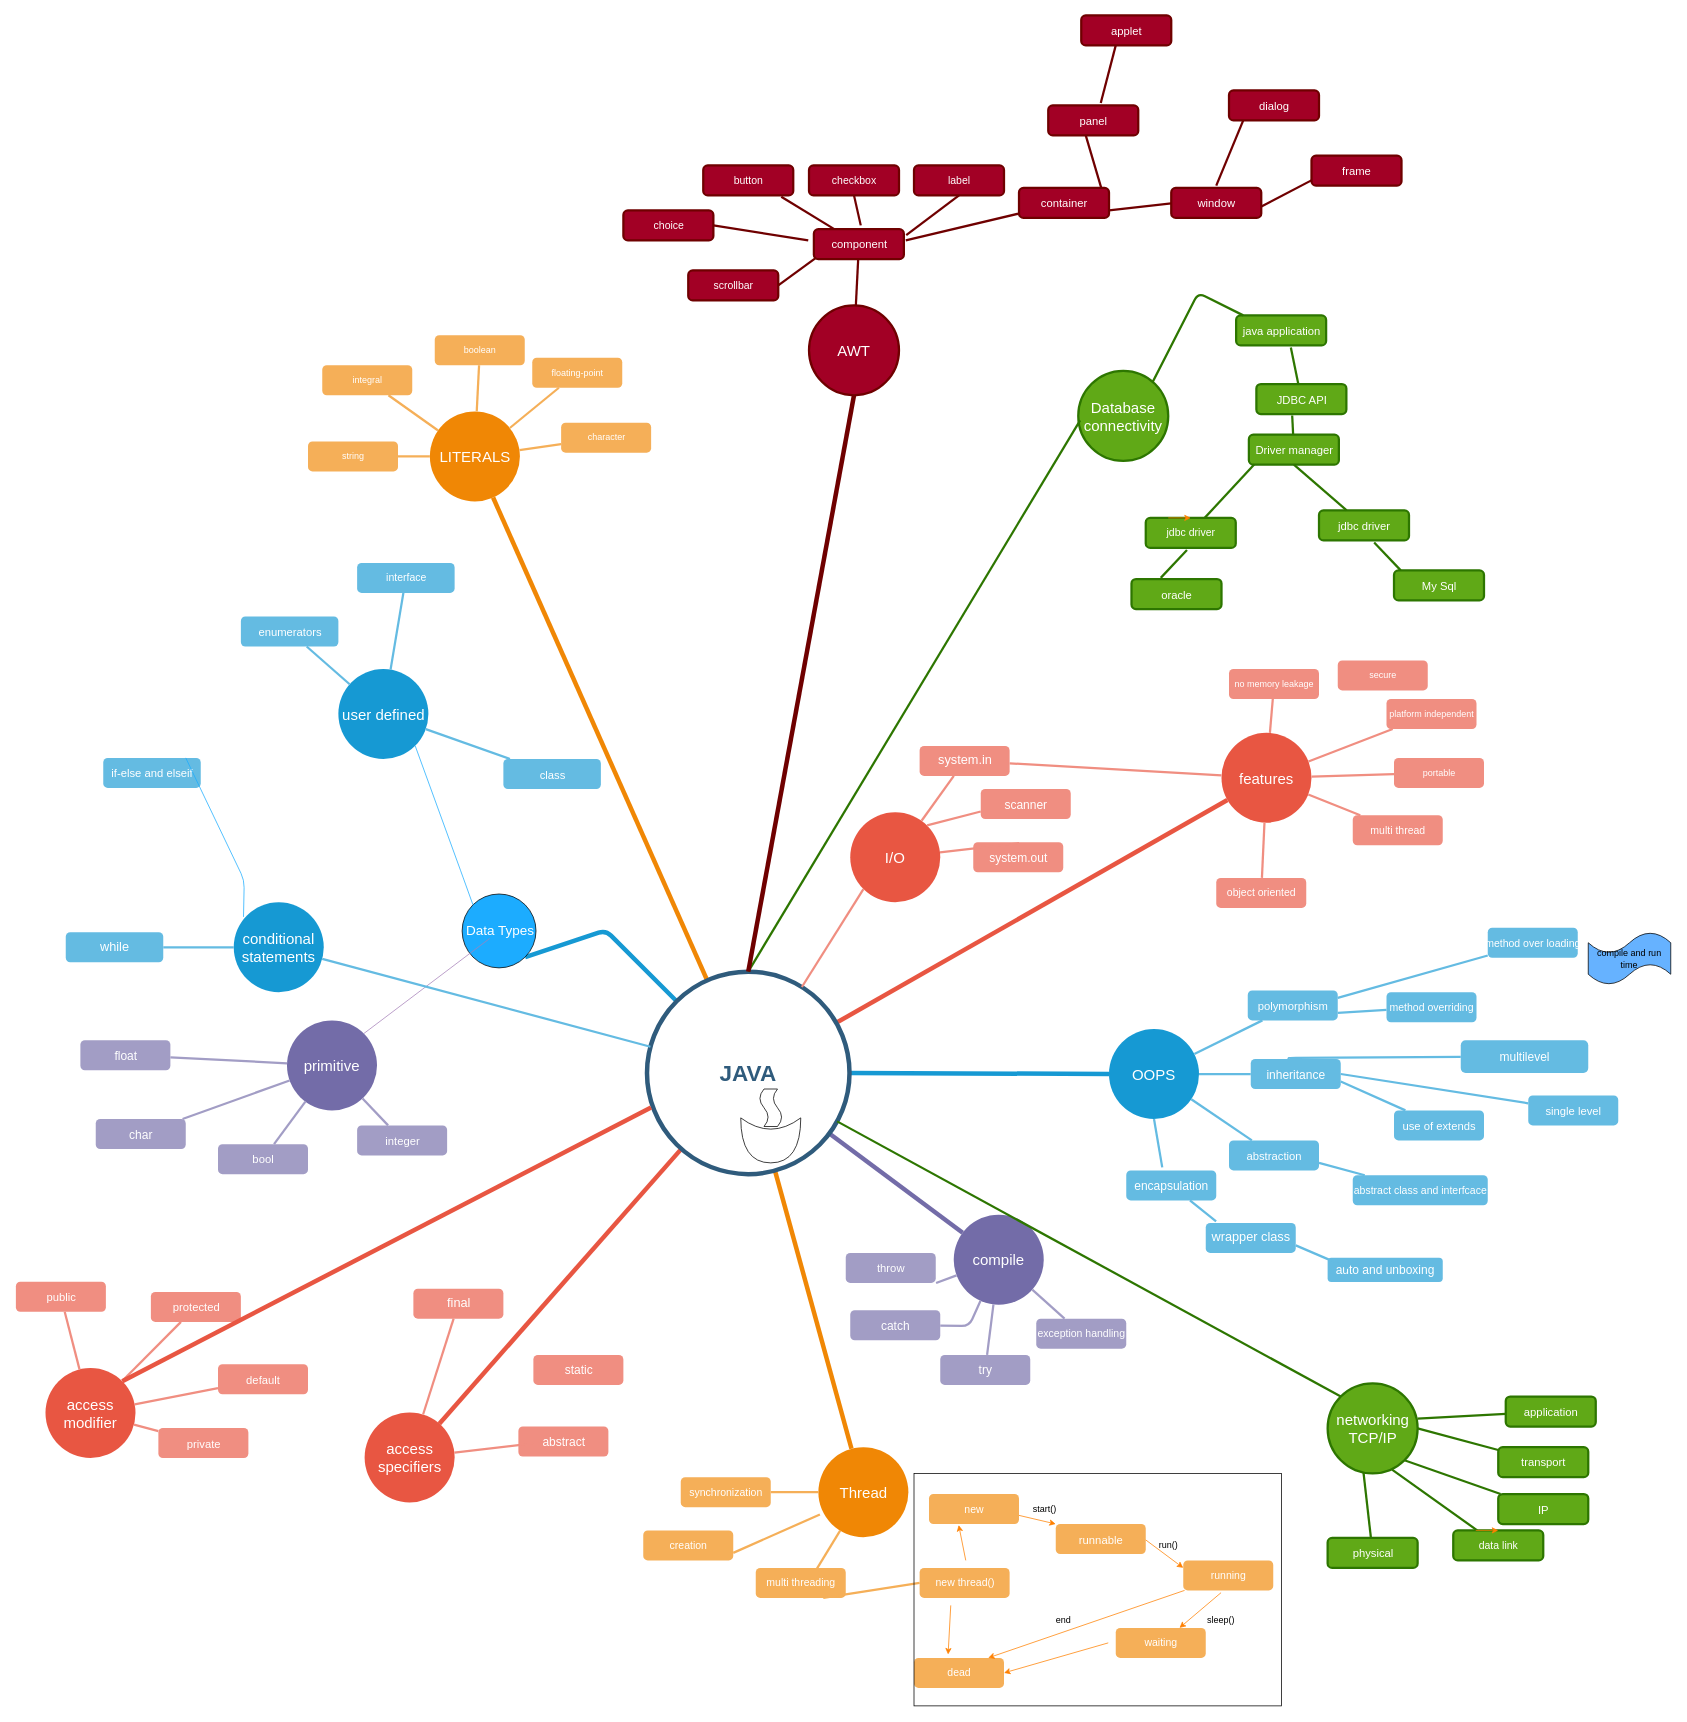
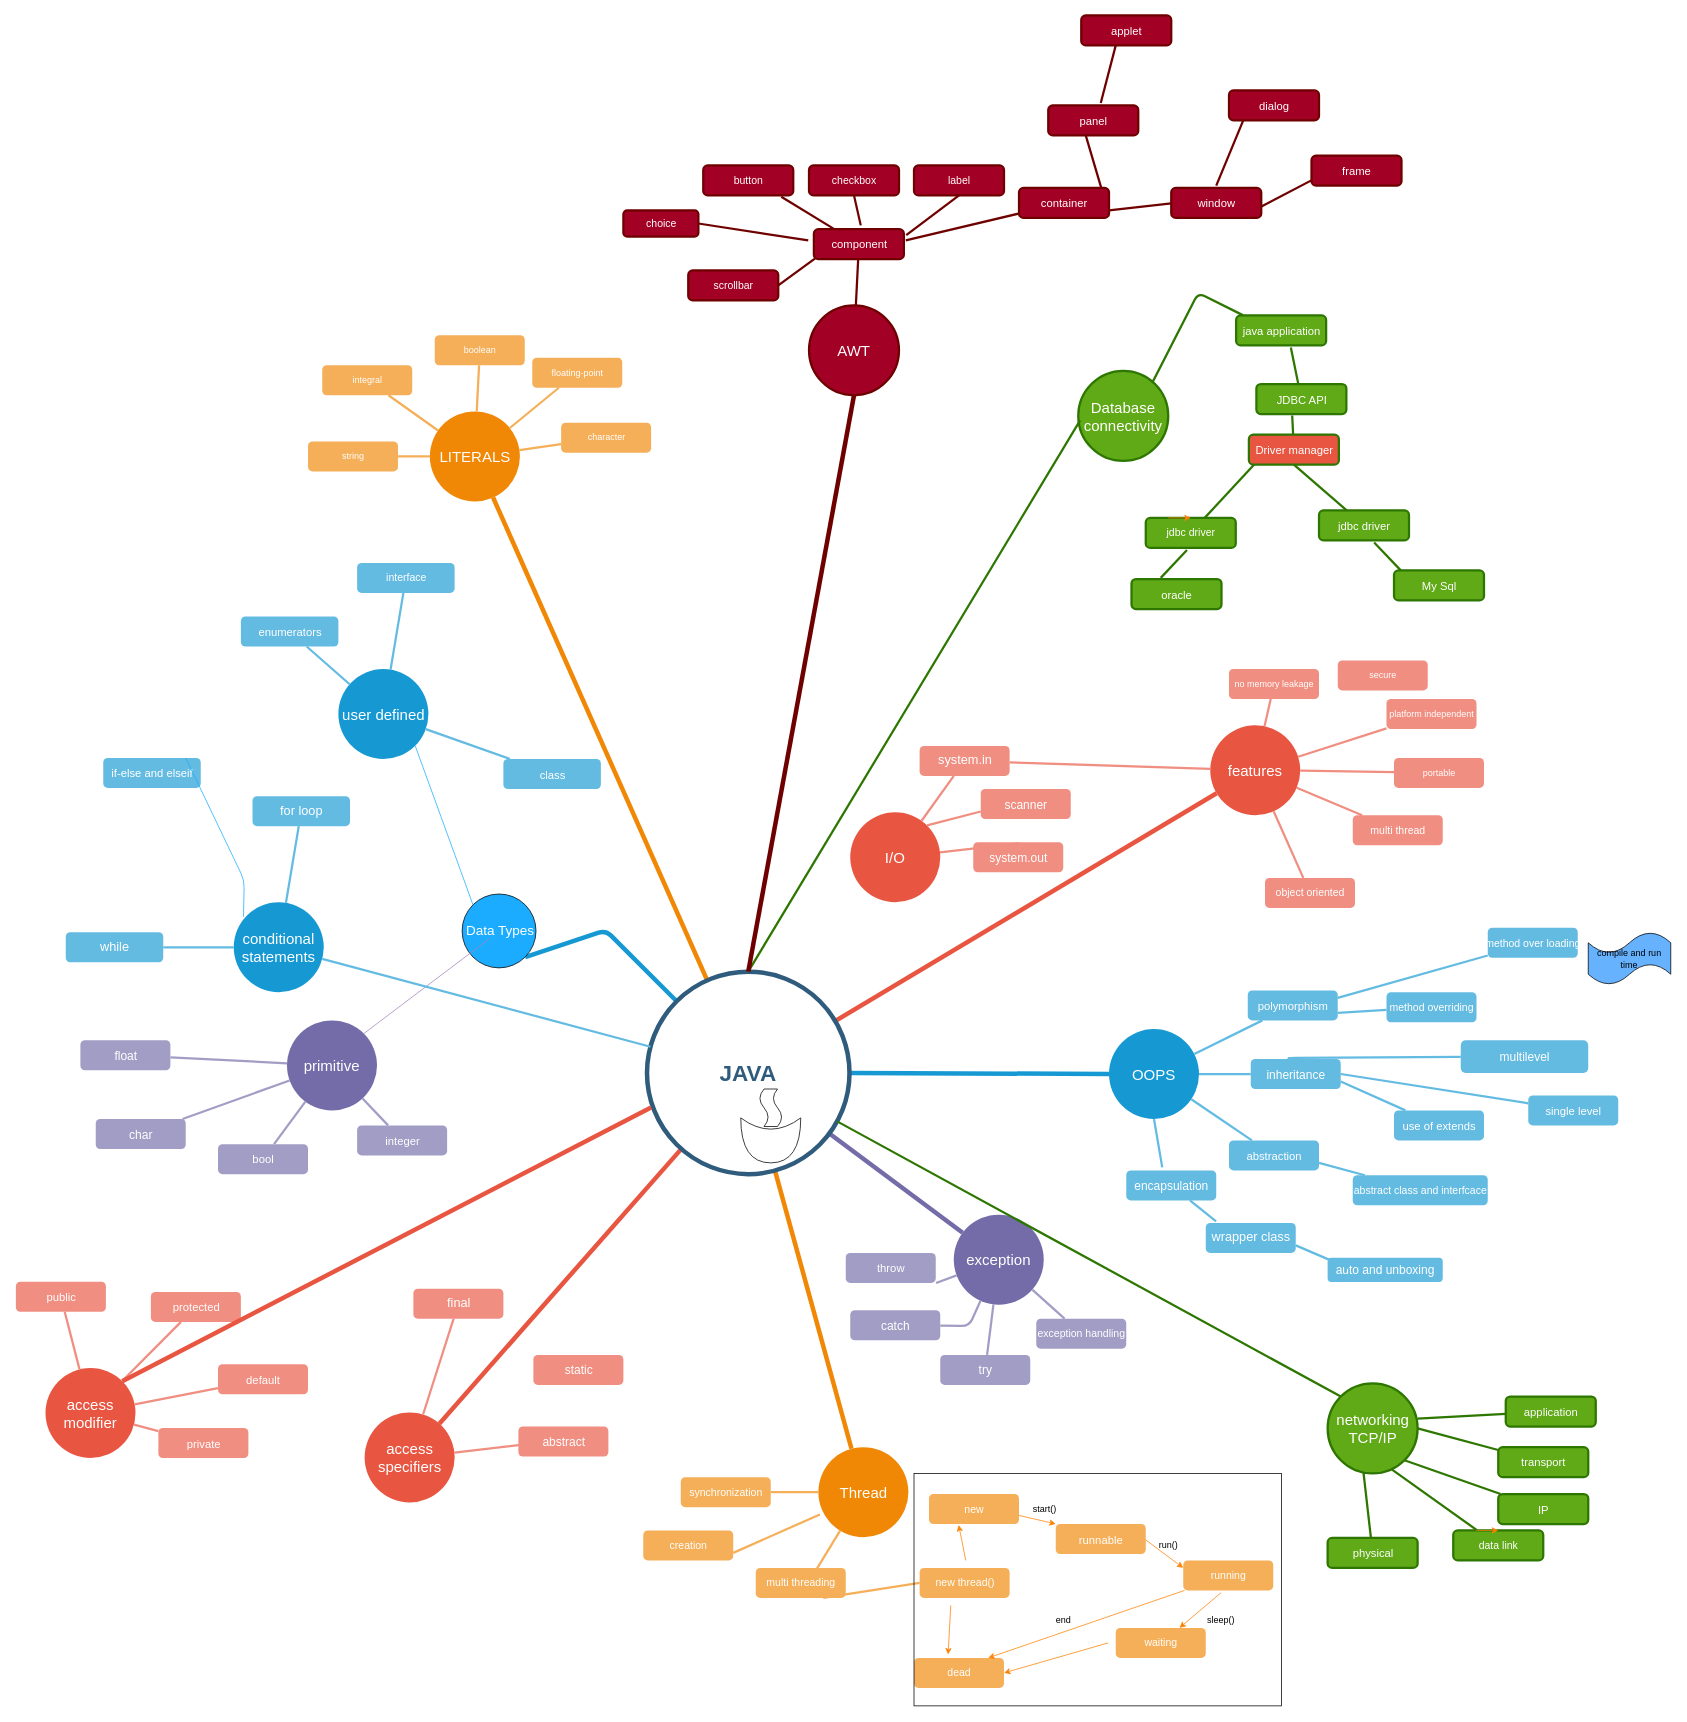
node "choice": size 90x30 -> 75x26
node "Driver manager": fillcolor #60a917 -> #e85642
node "features": moved (1266, 778) -> (1255, 770)
node "for loop": added
edge "for loop" -- "conditional statements": added
node "object oriented": moved (1261, 893) -> (1310, 893)
edge "I/O" -- "JAVA": removed
node "compile": label "compile" -> "exception"
